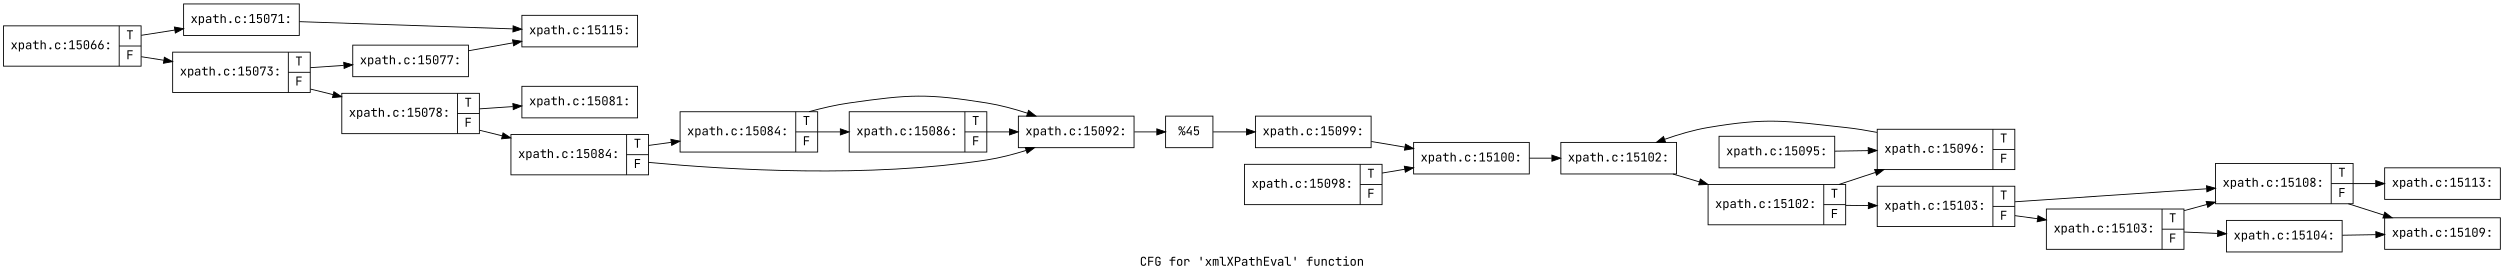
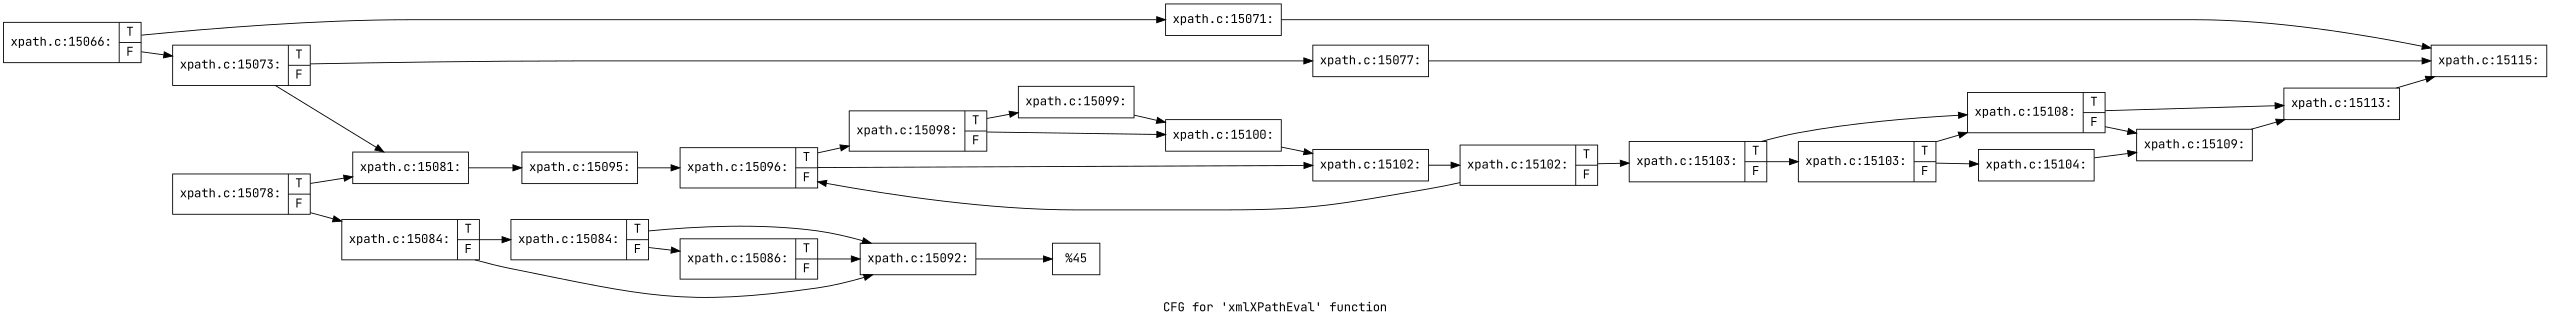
edge "xpath.c:15113:" -> "xpath.c:15115:": added
edge "xpath.c:15073:" -> "xpath.c:15078:": now "xpath.c:15073:" -> "xpath.c:15081:"
edge "xpath.c:15109:" -> "xpath.c:15113:": added
edge "%45" -> "xpath.c:15099:": now "xpath.c:15098:" -> "xpath.c:15099:"
edge "xpath.c:15096:" -> "xpath.c:15098:": added
edge "xpath.c:15081:" -> "xpath.c:15095:": added
